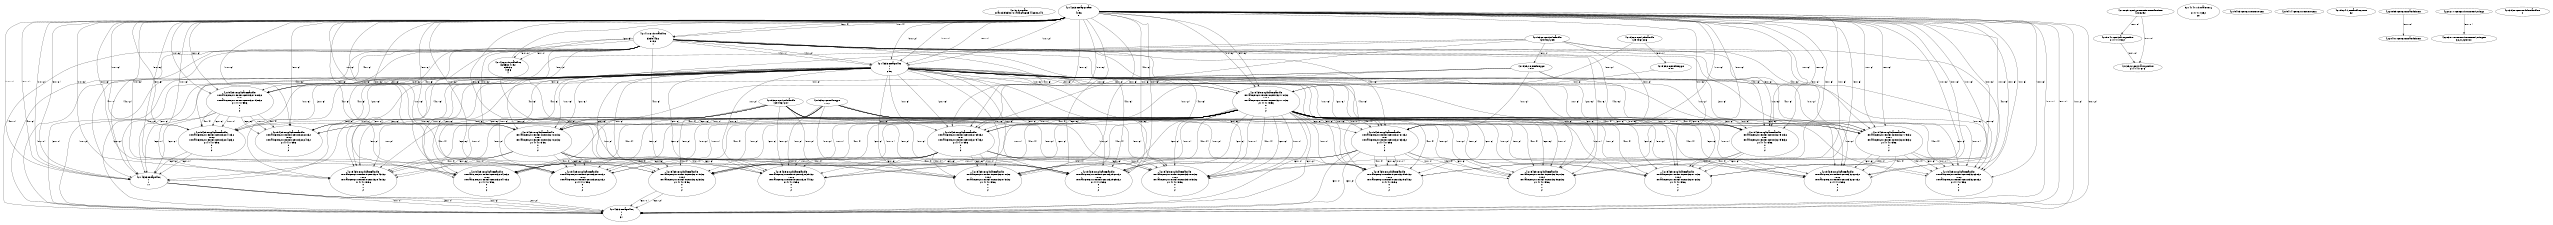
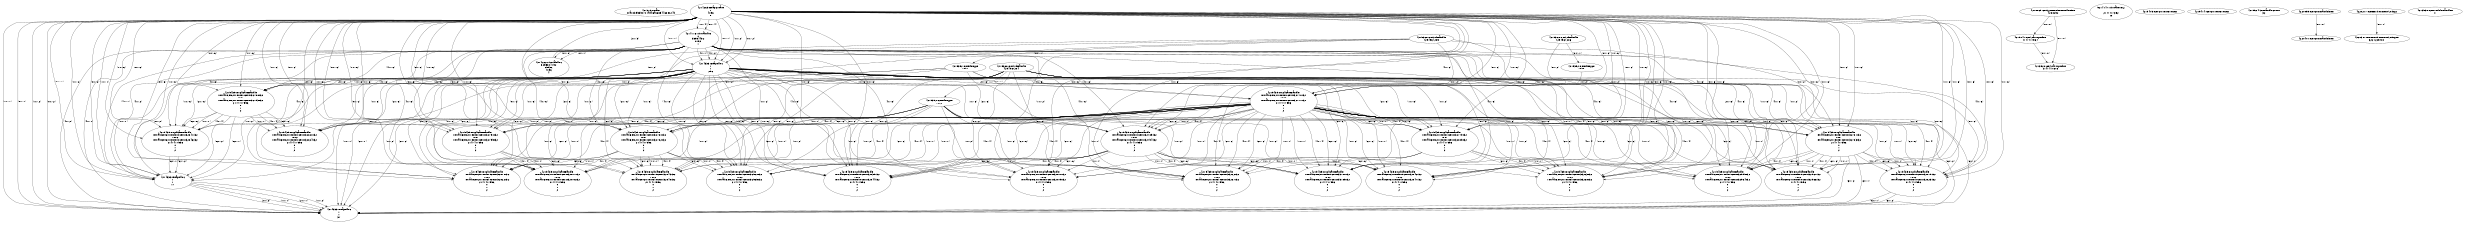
edge "4219368.GetStdHandle 4294967284" -> "4219392.GetFileType 1002": added, label "(0-->1)"
